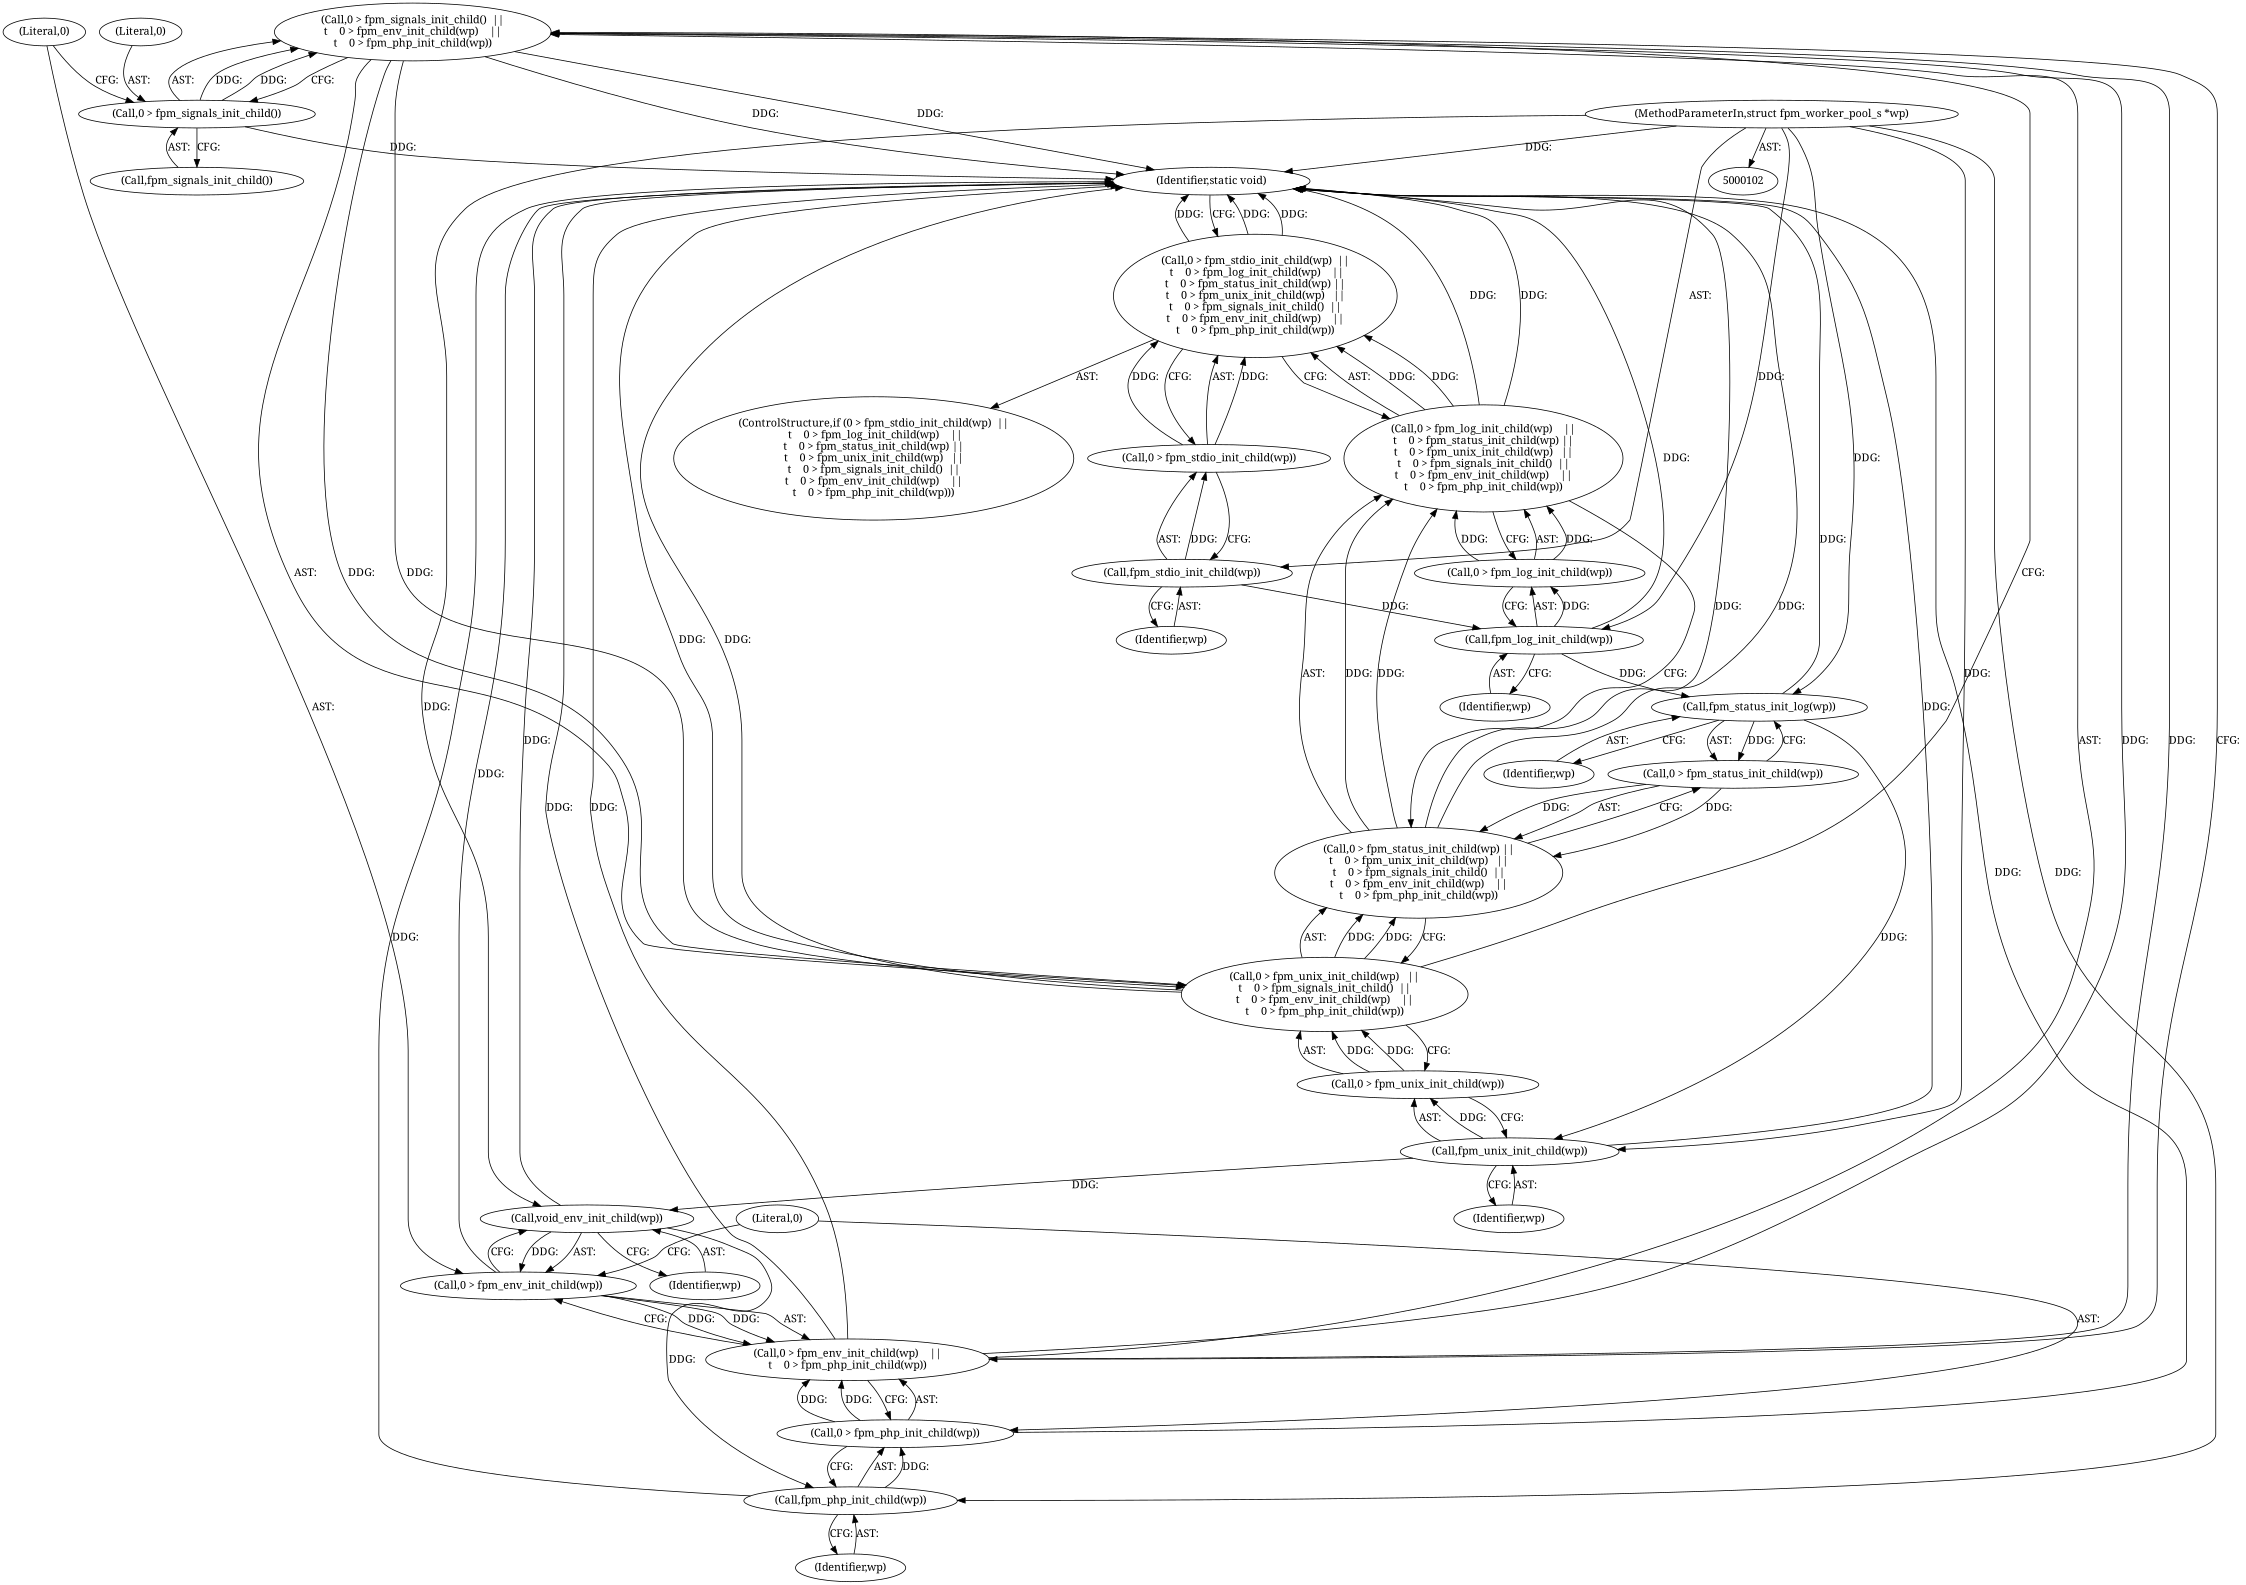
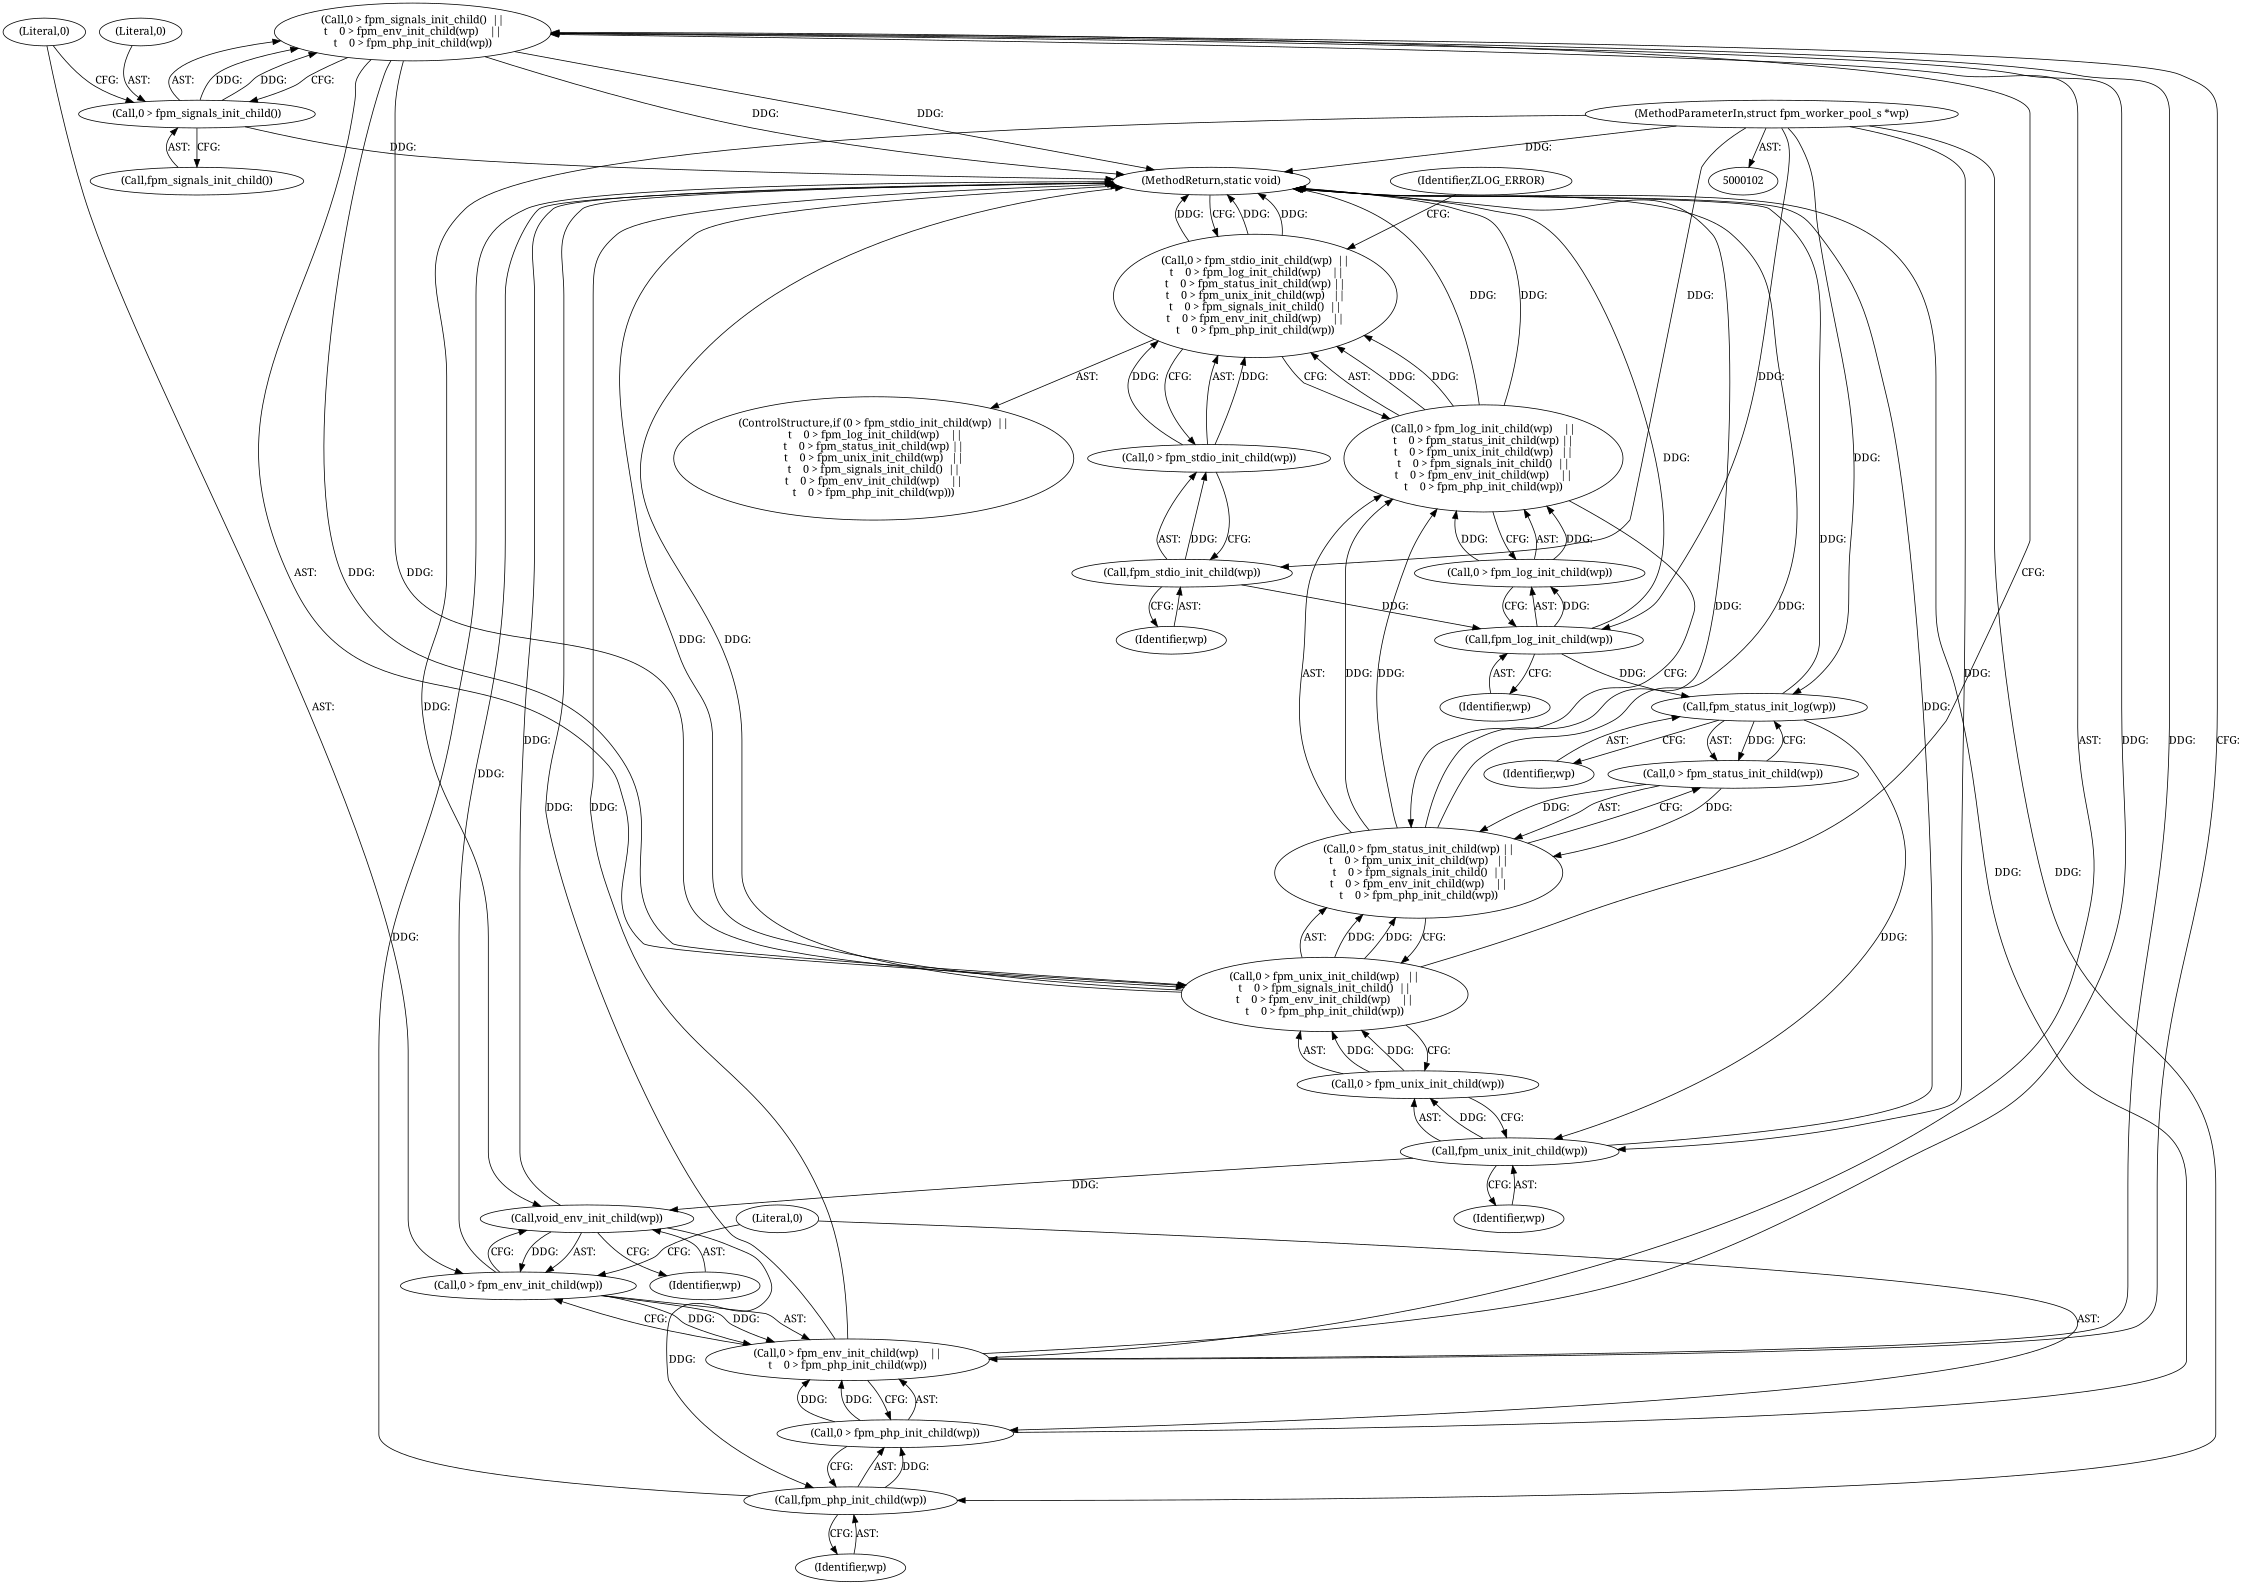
node "(Identifier,static void)": label "(Identifier,static void)" -> "(MethodReturn,static void)"
node "(Identifier,ZLOG_ERROR)": added
edge "(MethodParameterIn,struct fpm_worker_pool_s *wp)" -> "(Call,fpm_stdio_init_child(wp))": label "AST: " -> "DDG: "
